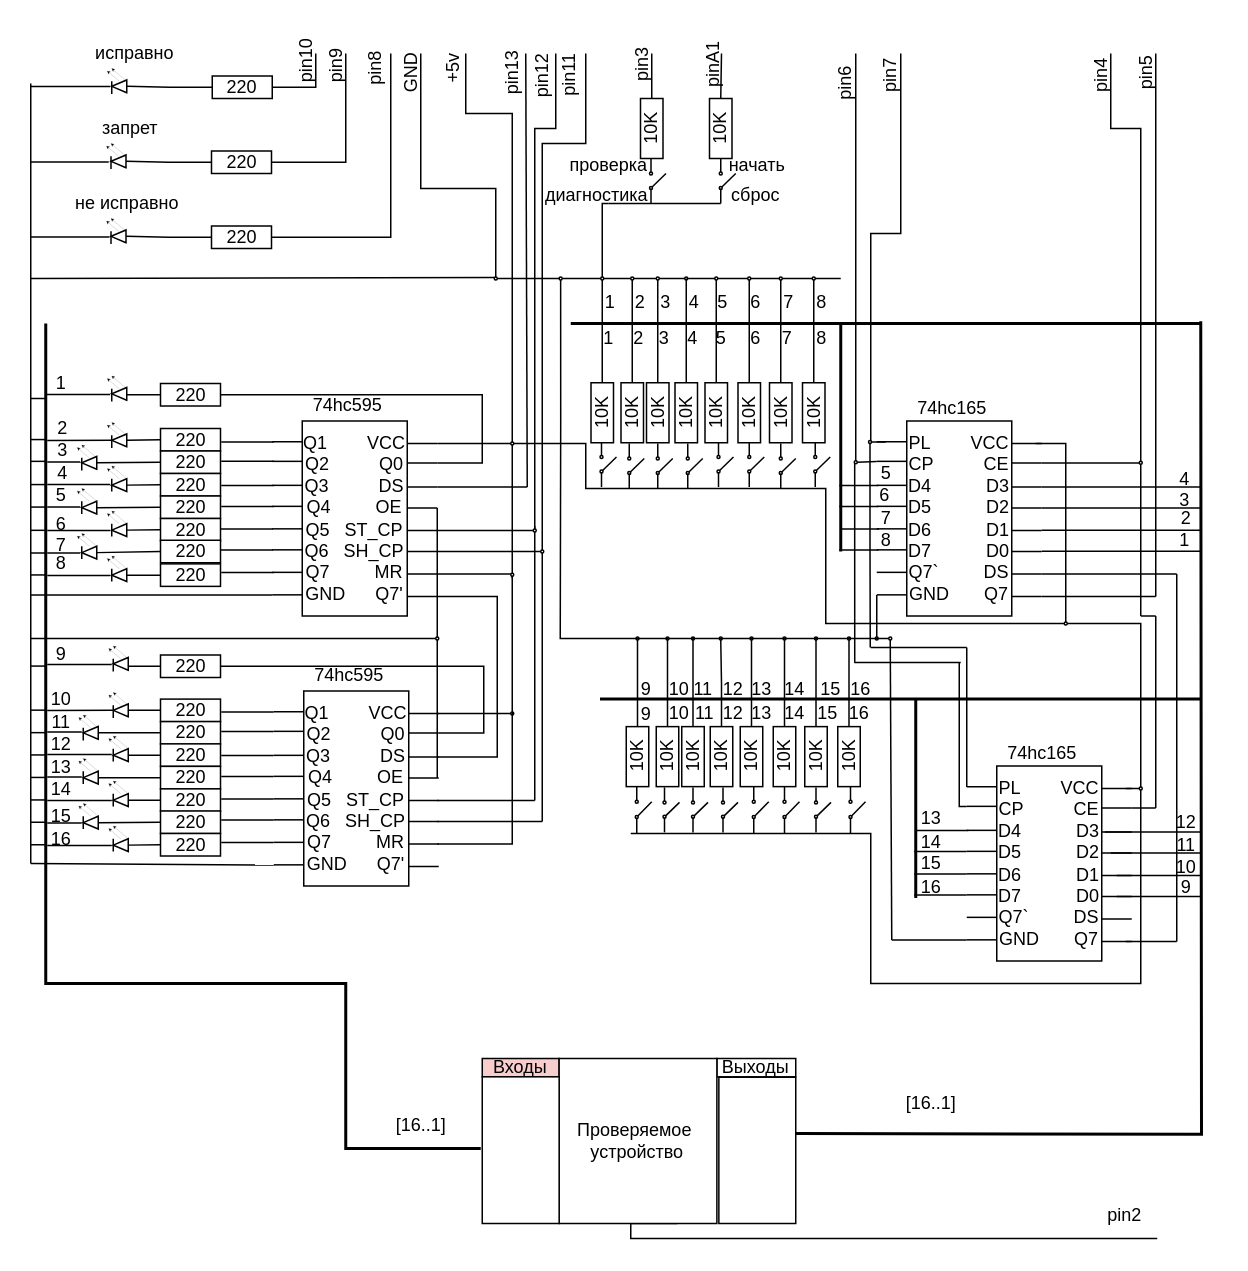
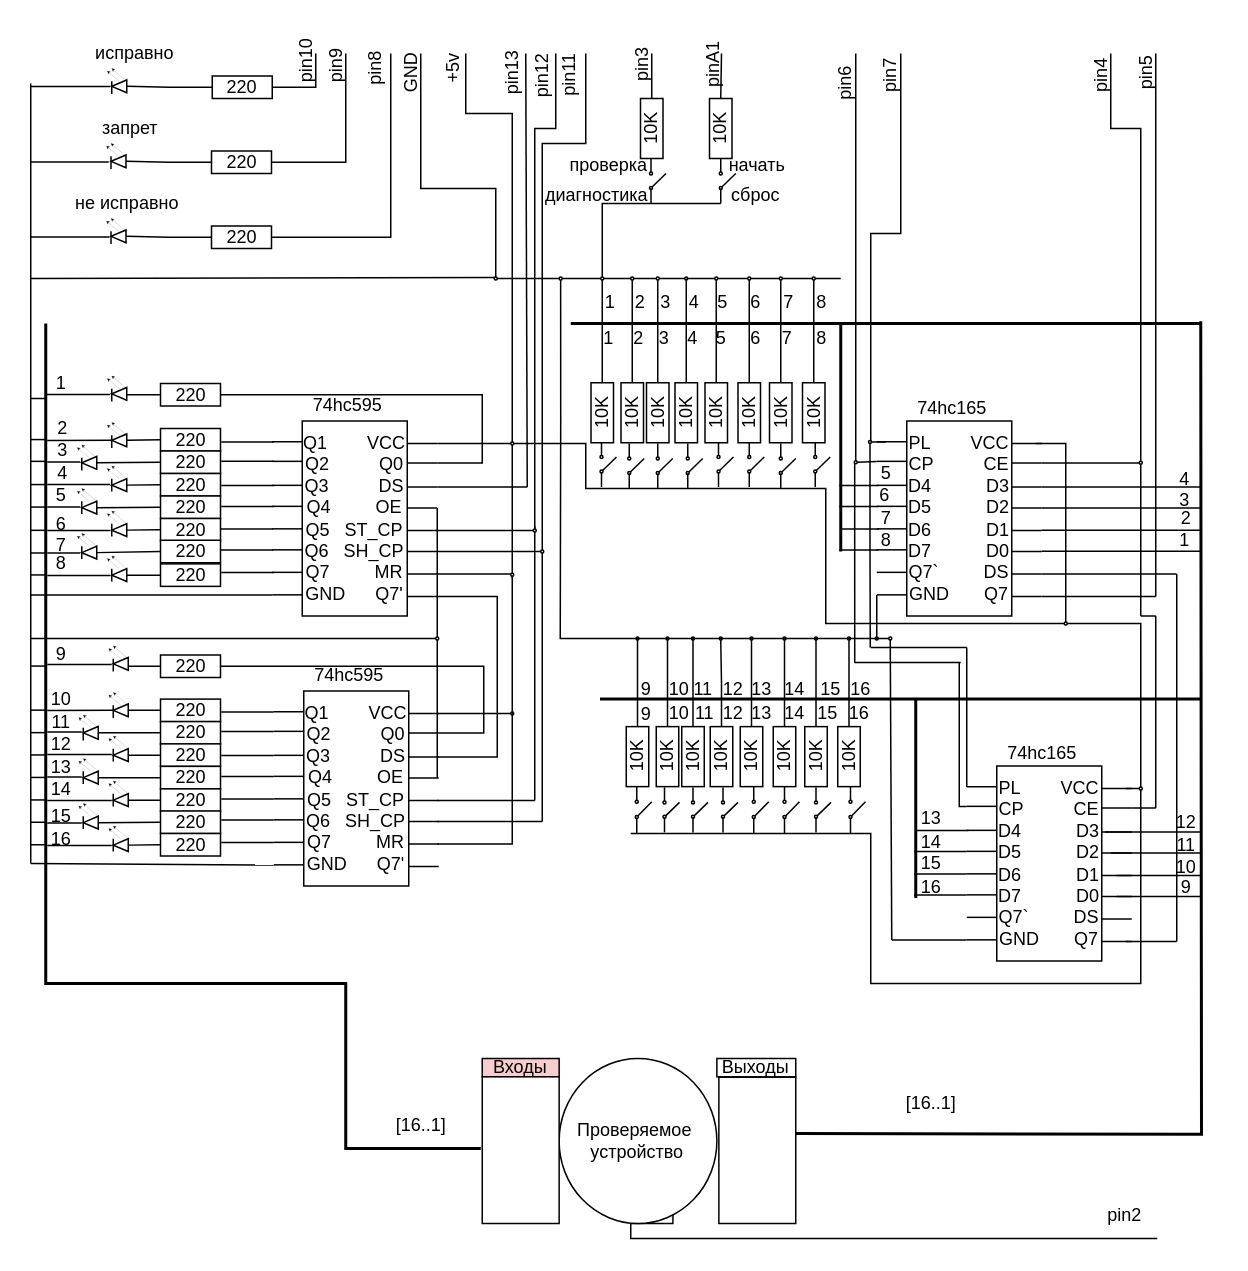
node "Проверяемое устройство": shape rectangle -> ellipse
